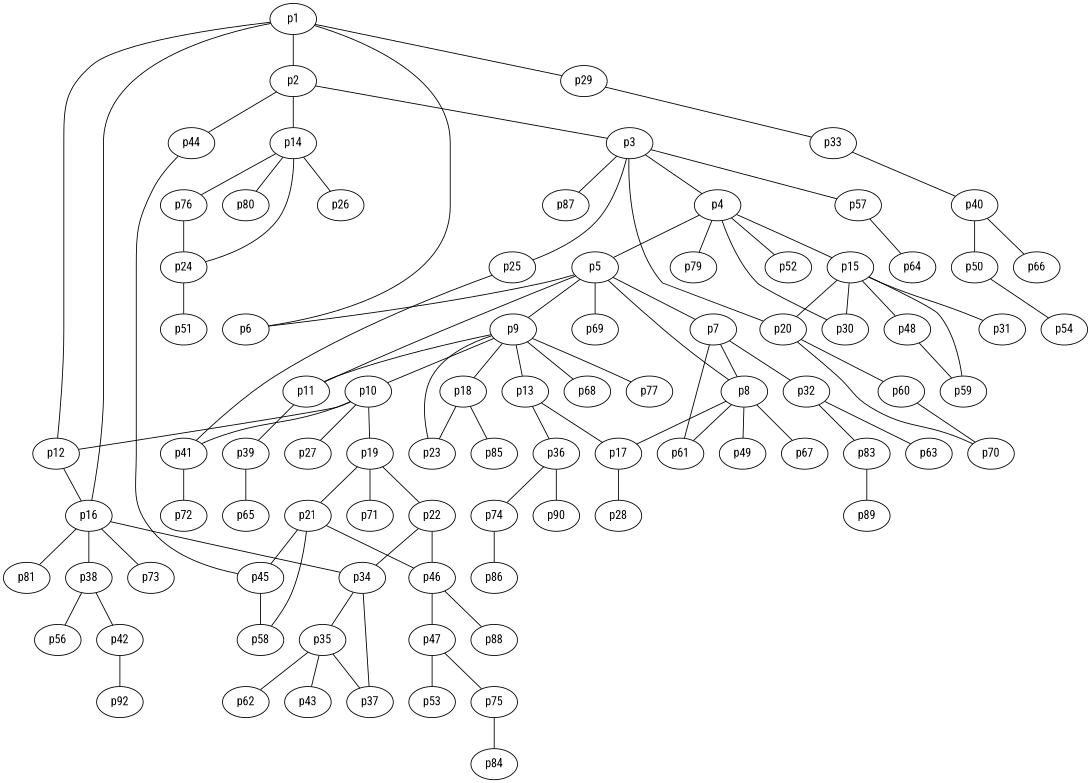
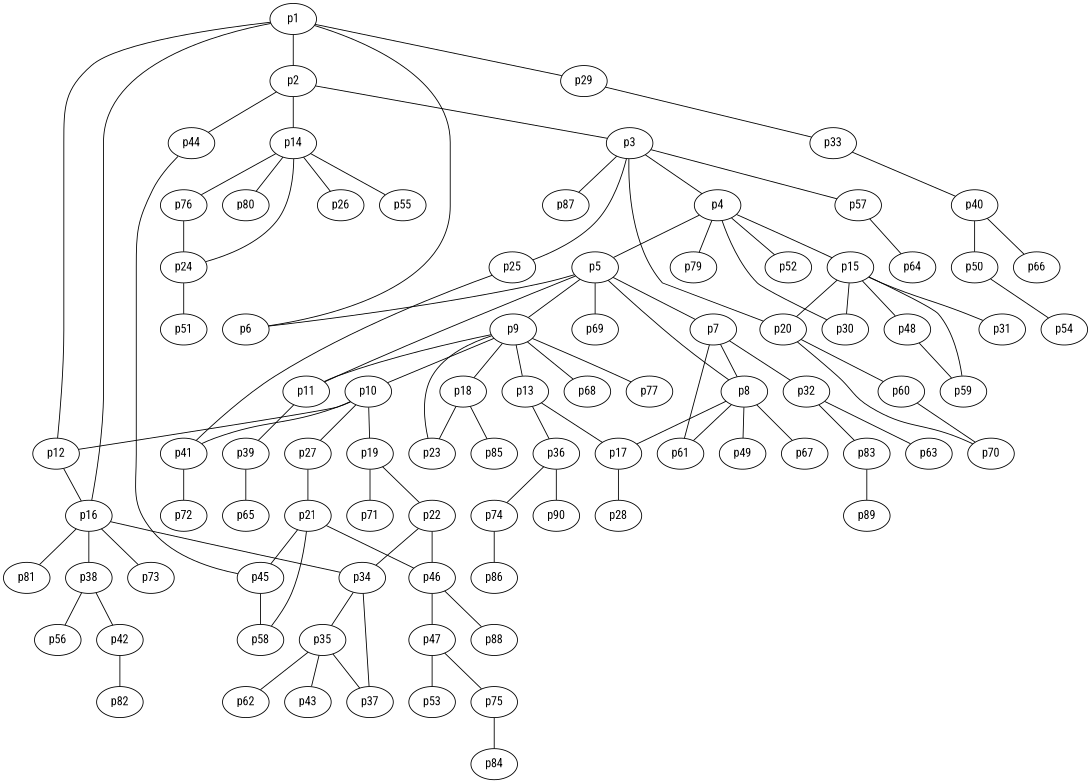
node "p55": added
edge "p19" -- "p21": now "p27" -- "p21"
node "p92": label "p92" -> "p82"
